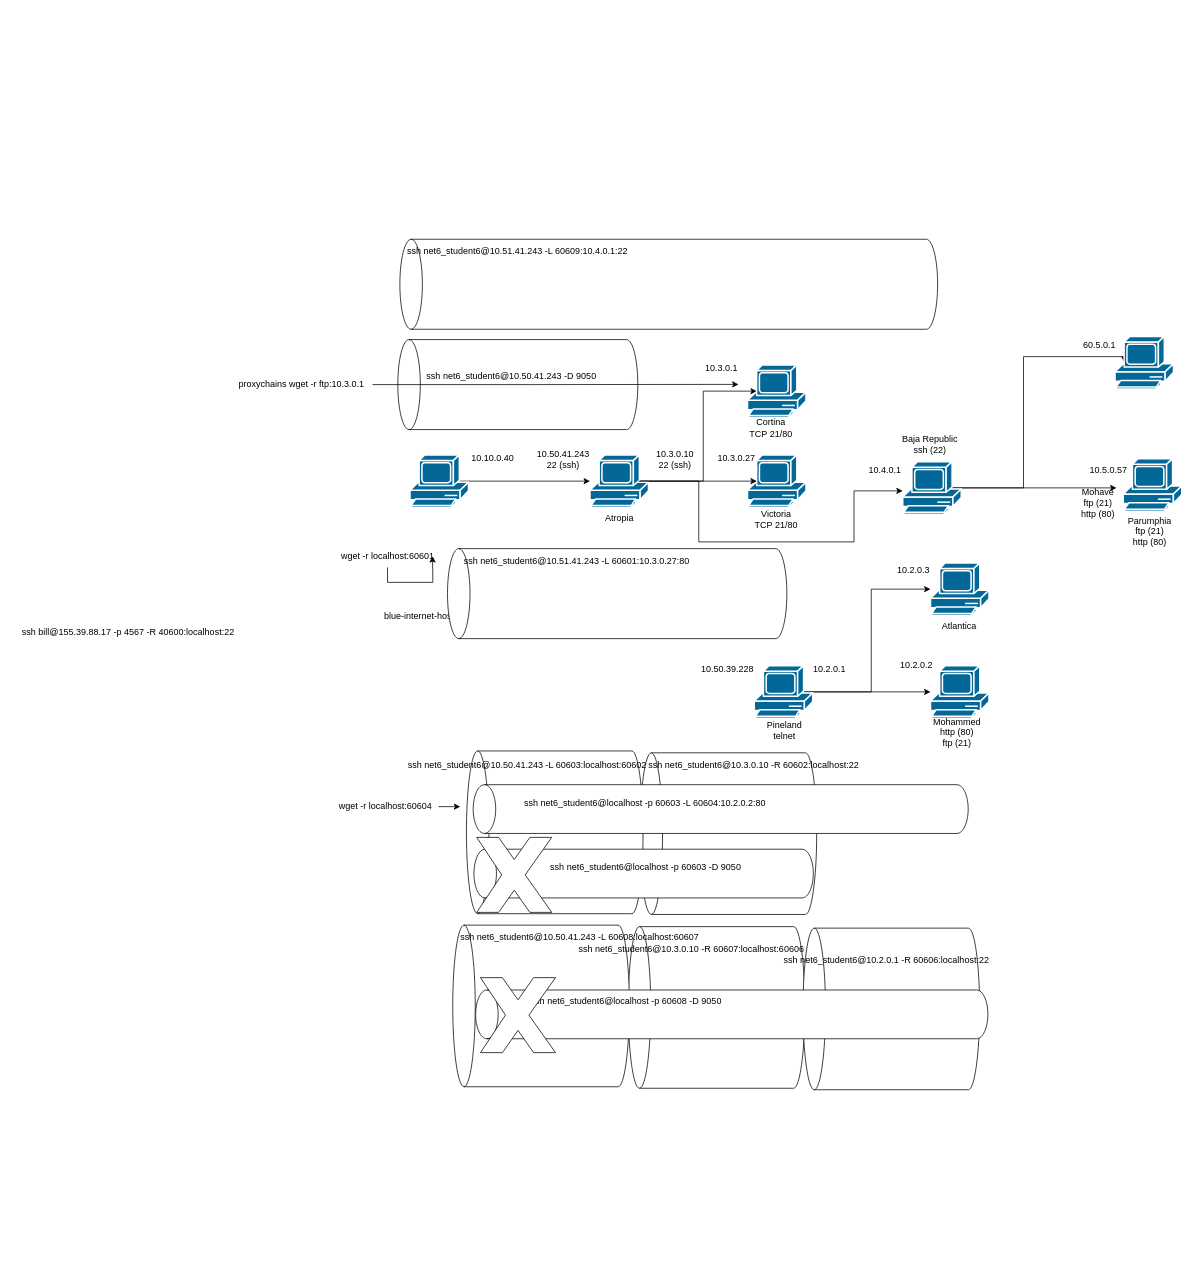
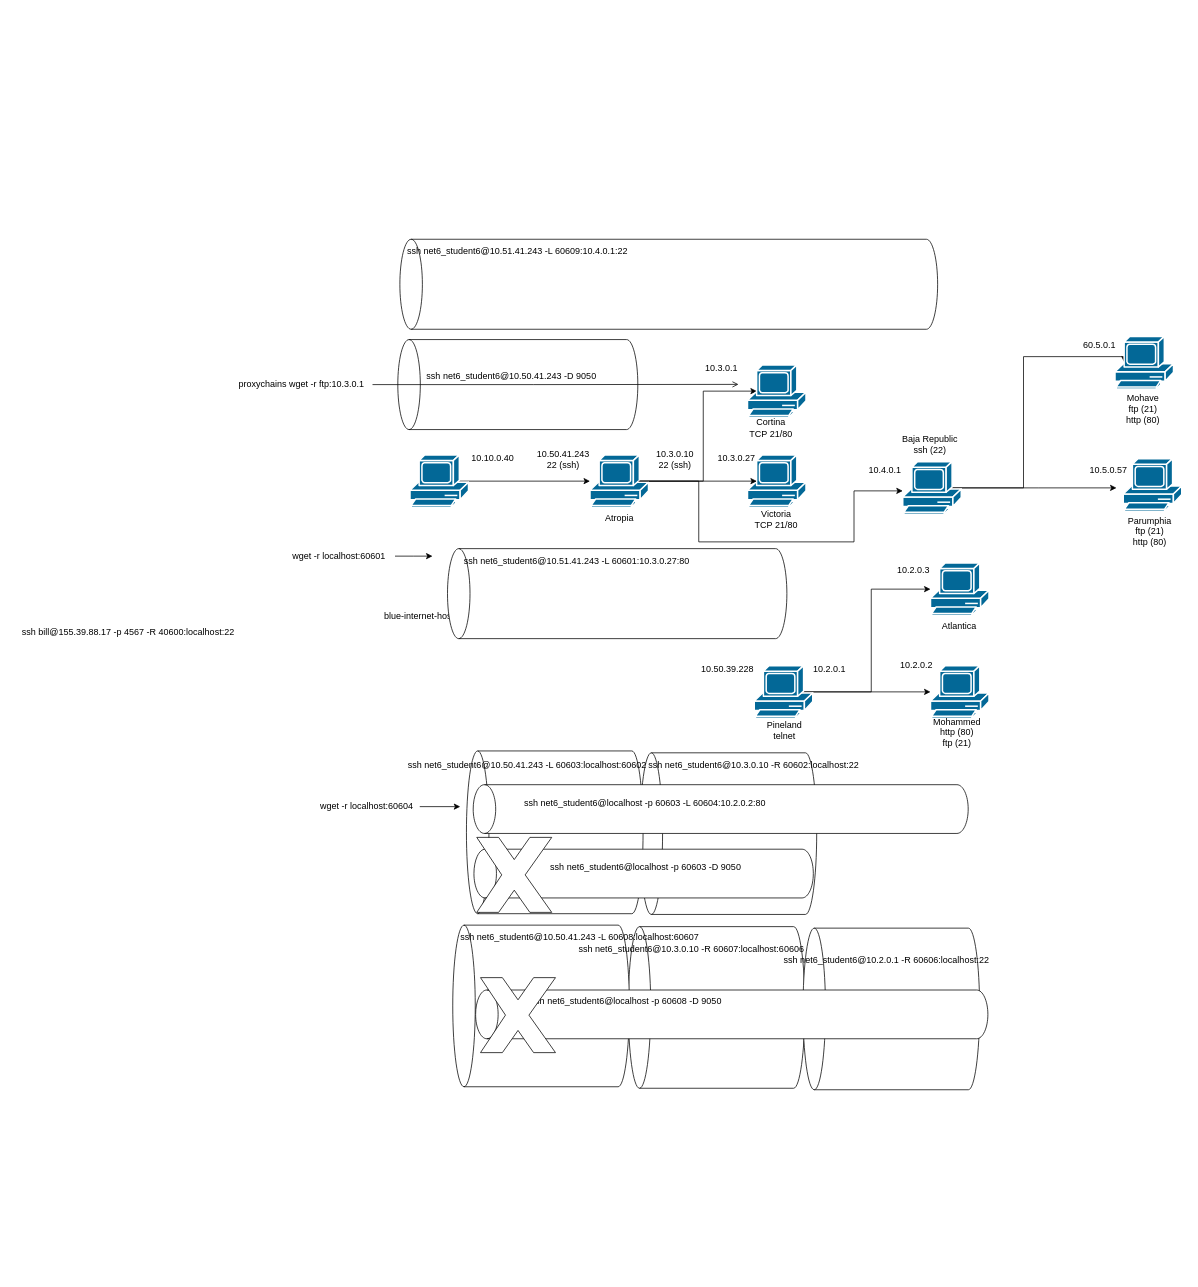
edge "proxychains wget -r ftp:10.3.0.1" -> "10.3.0.1": arrowhead classic -> open
node "Mohave ftp (21) http (80)": moved (1097, 503) -> (1142, 409)
node "wget -r localhost:60601": moved (387, 556) -> (339, 556)
node "wget -r localhost:60604": moved (385, 807) -> (366, 807)
